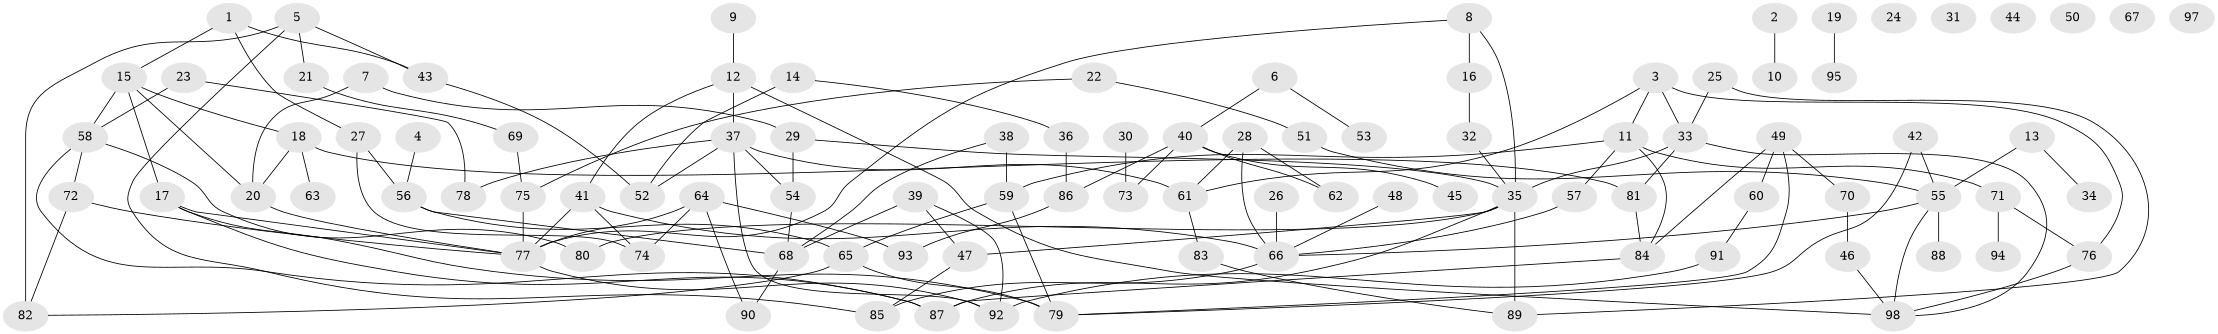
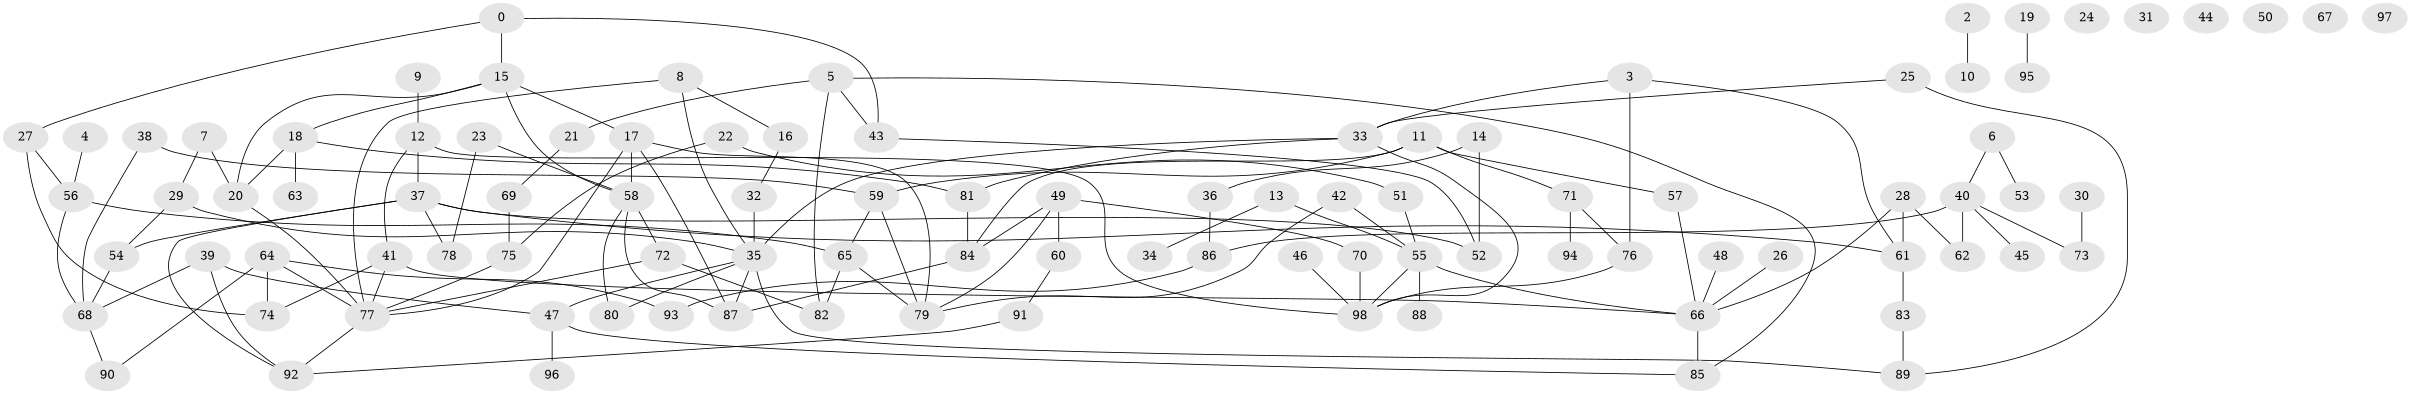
node "1": label "1" -> "0"
edge "3" -- "11": removed
edge "17" -- "58": added
edge "70" -- "46": now "70" -- "98"
node "96": added
